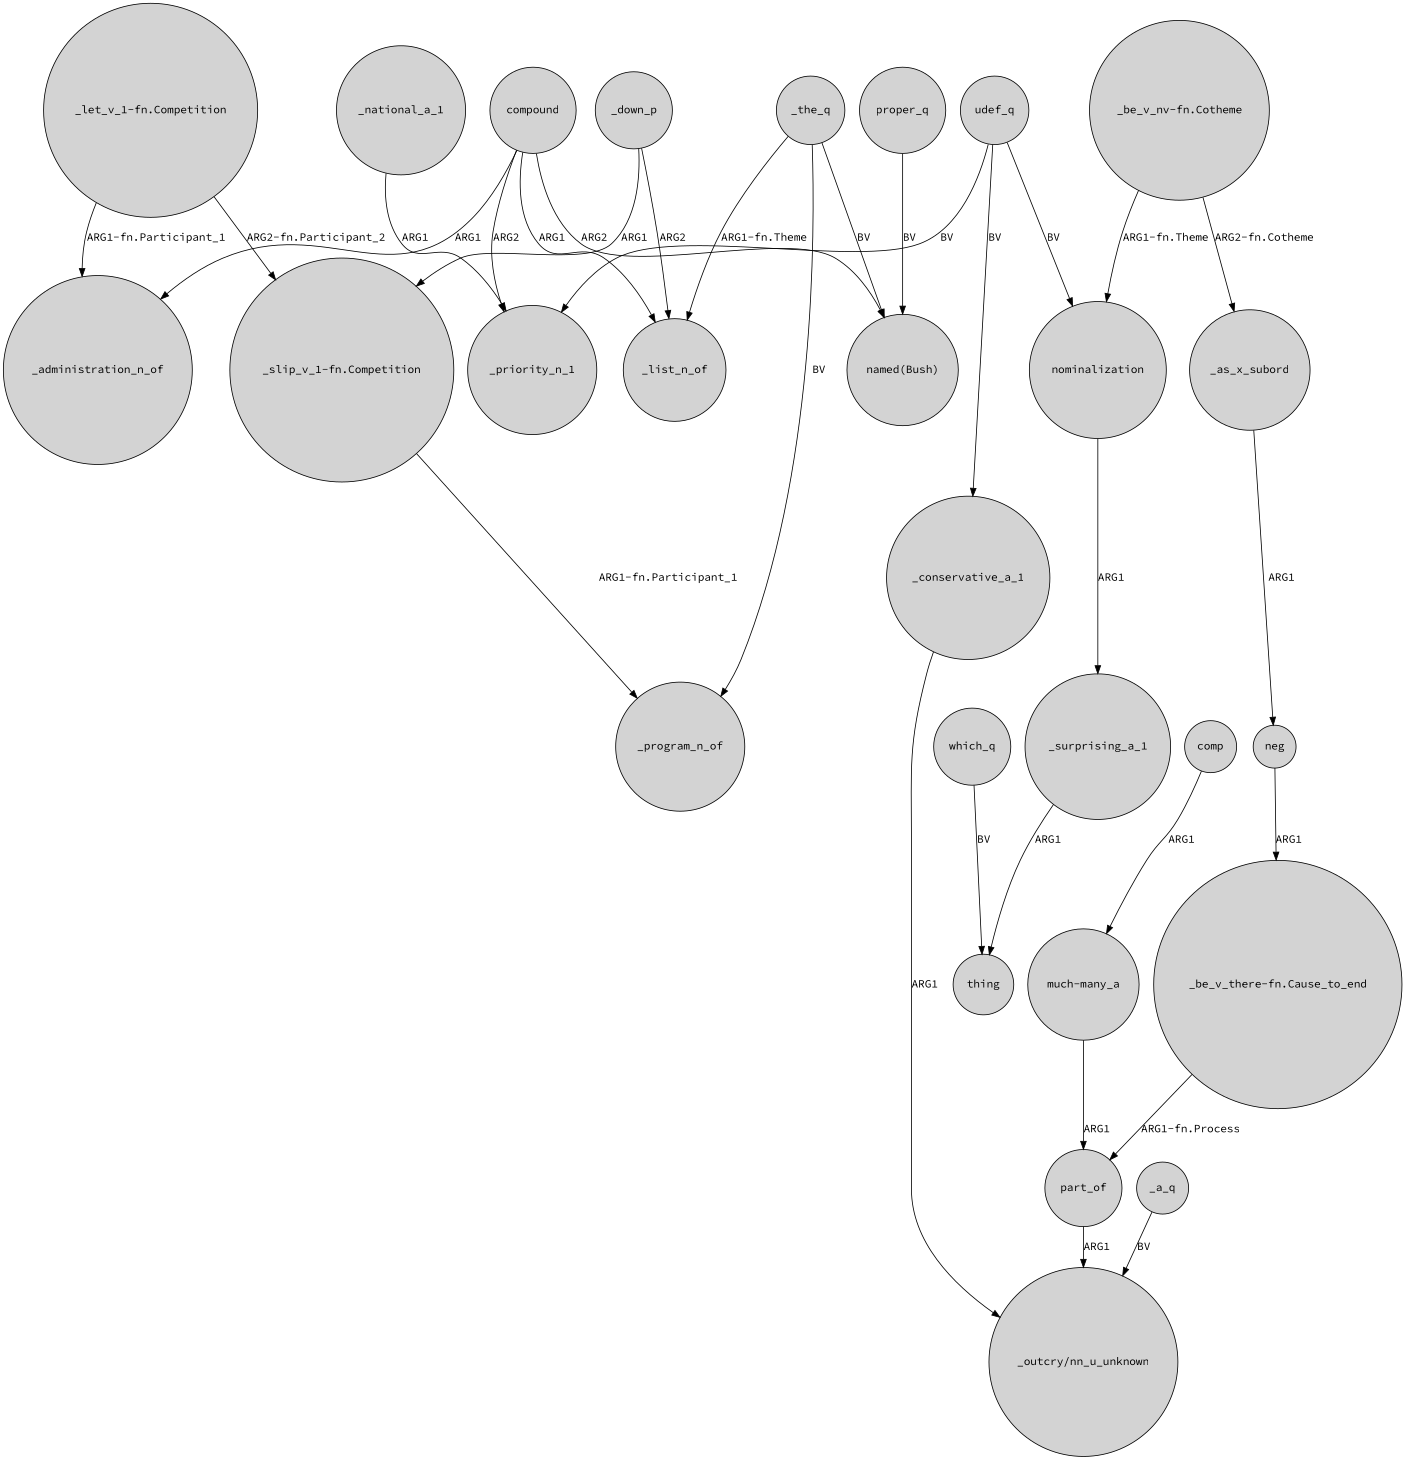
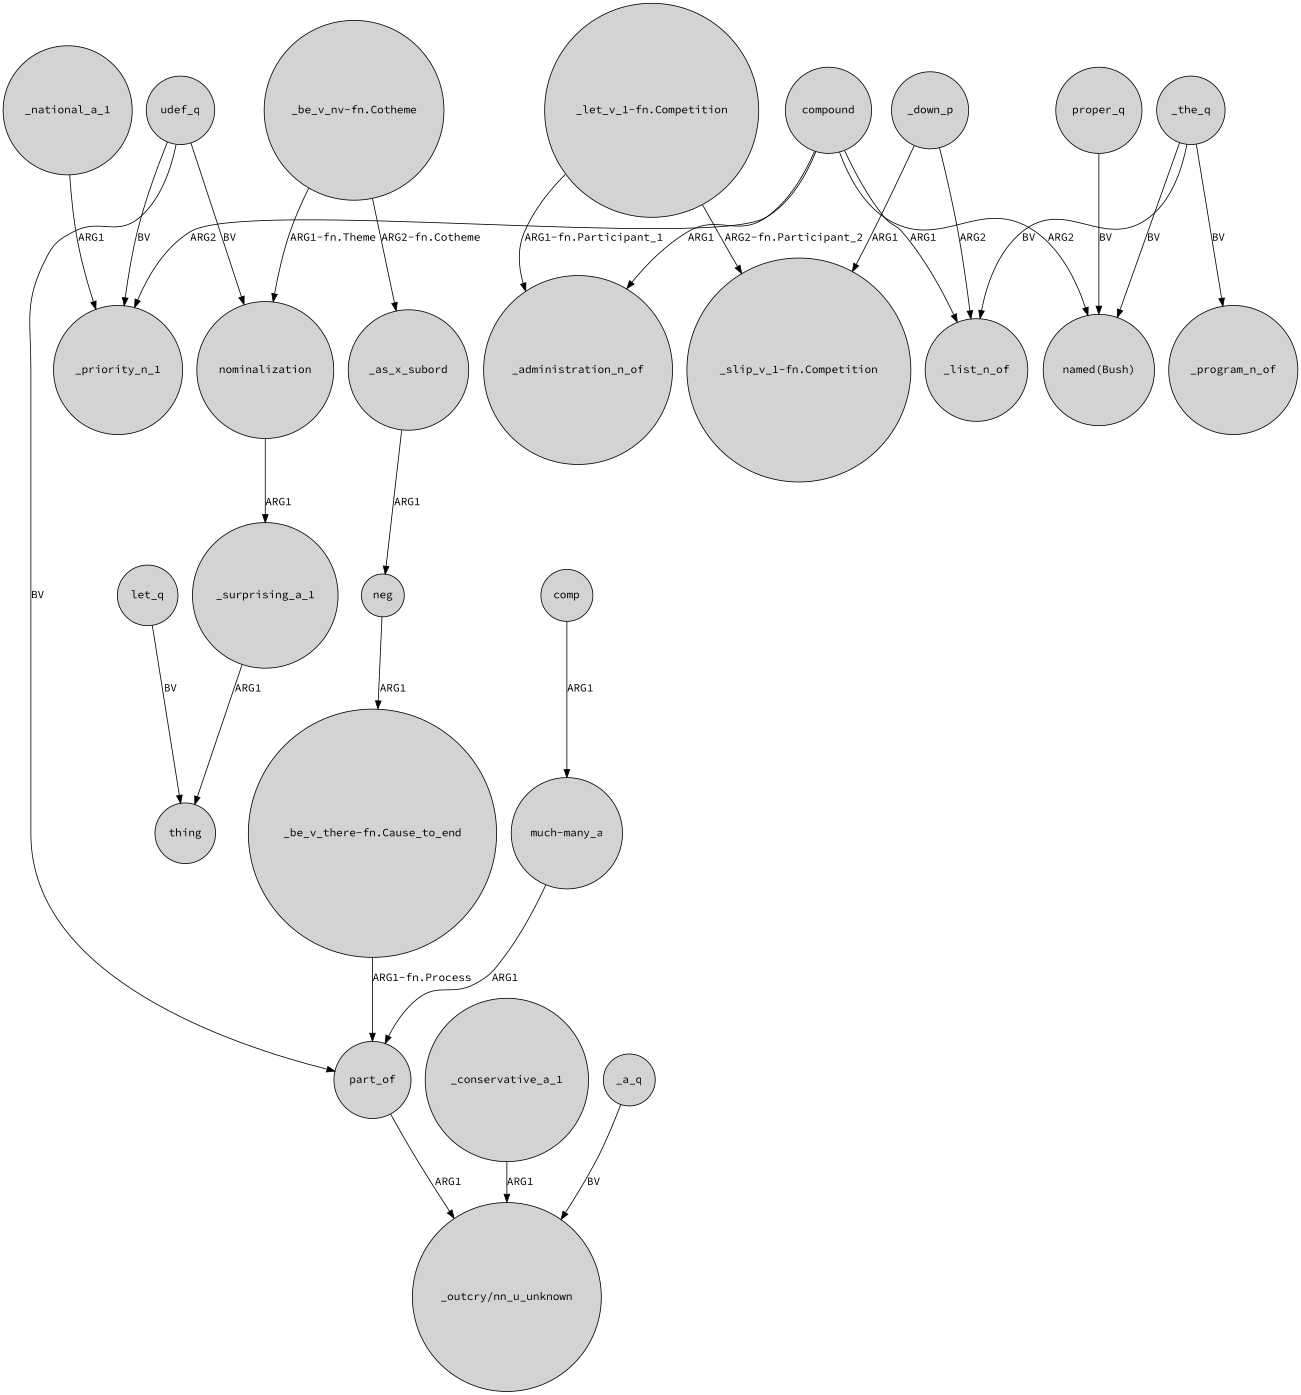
edge "_the_q" -> "_list_n_of": label "ARG1-fn.Theme" -> "BV"
edge "udef_q" -> "_conservative_a_1": now "udef_q" -> "part_of"
edge "_slip_v_1-fn.Competition" -> "_program_n_of": removed, label "ARG1-fn.Participant_1"
node "which_q": label "which_q" -> "let_q"
